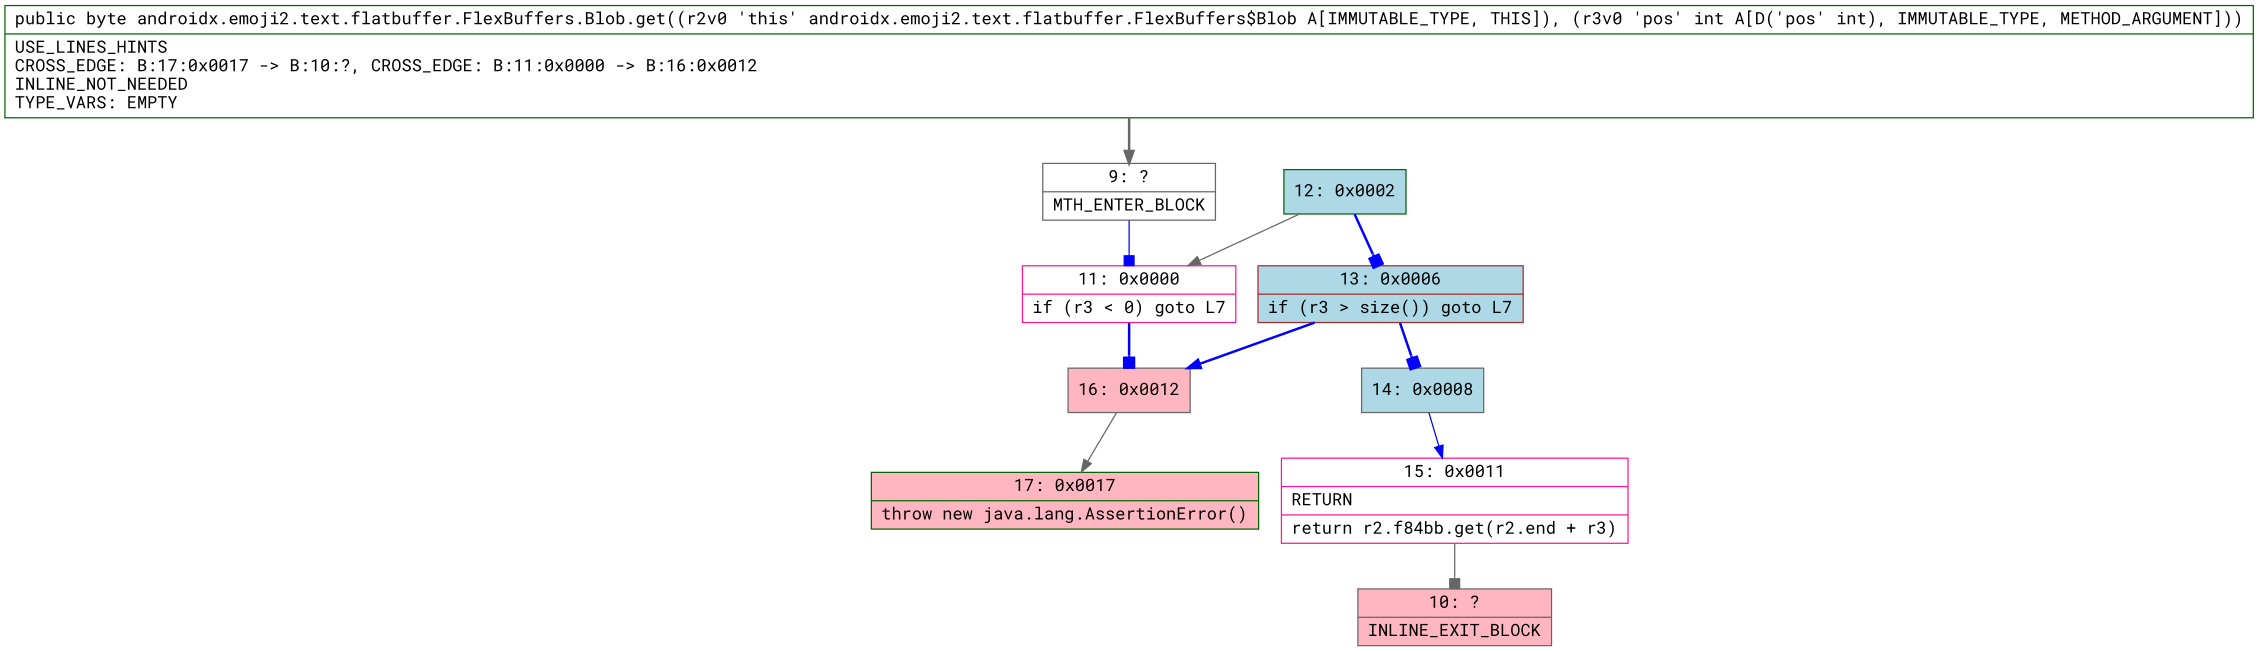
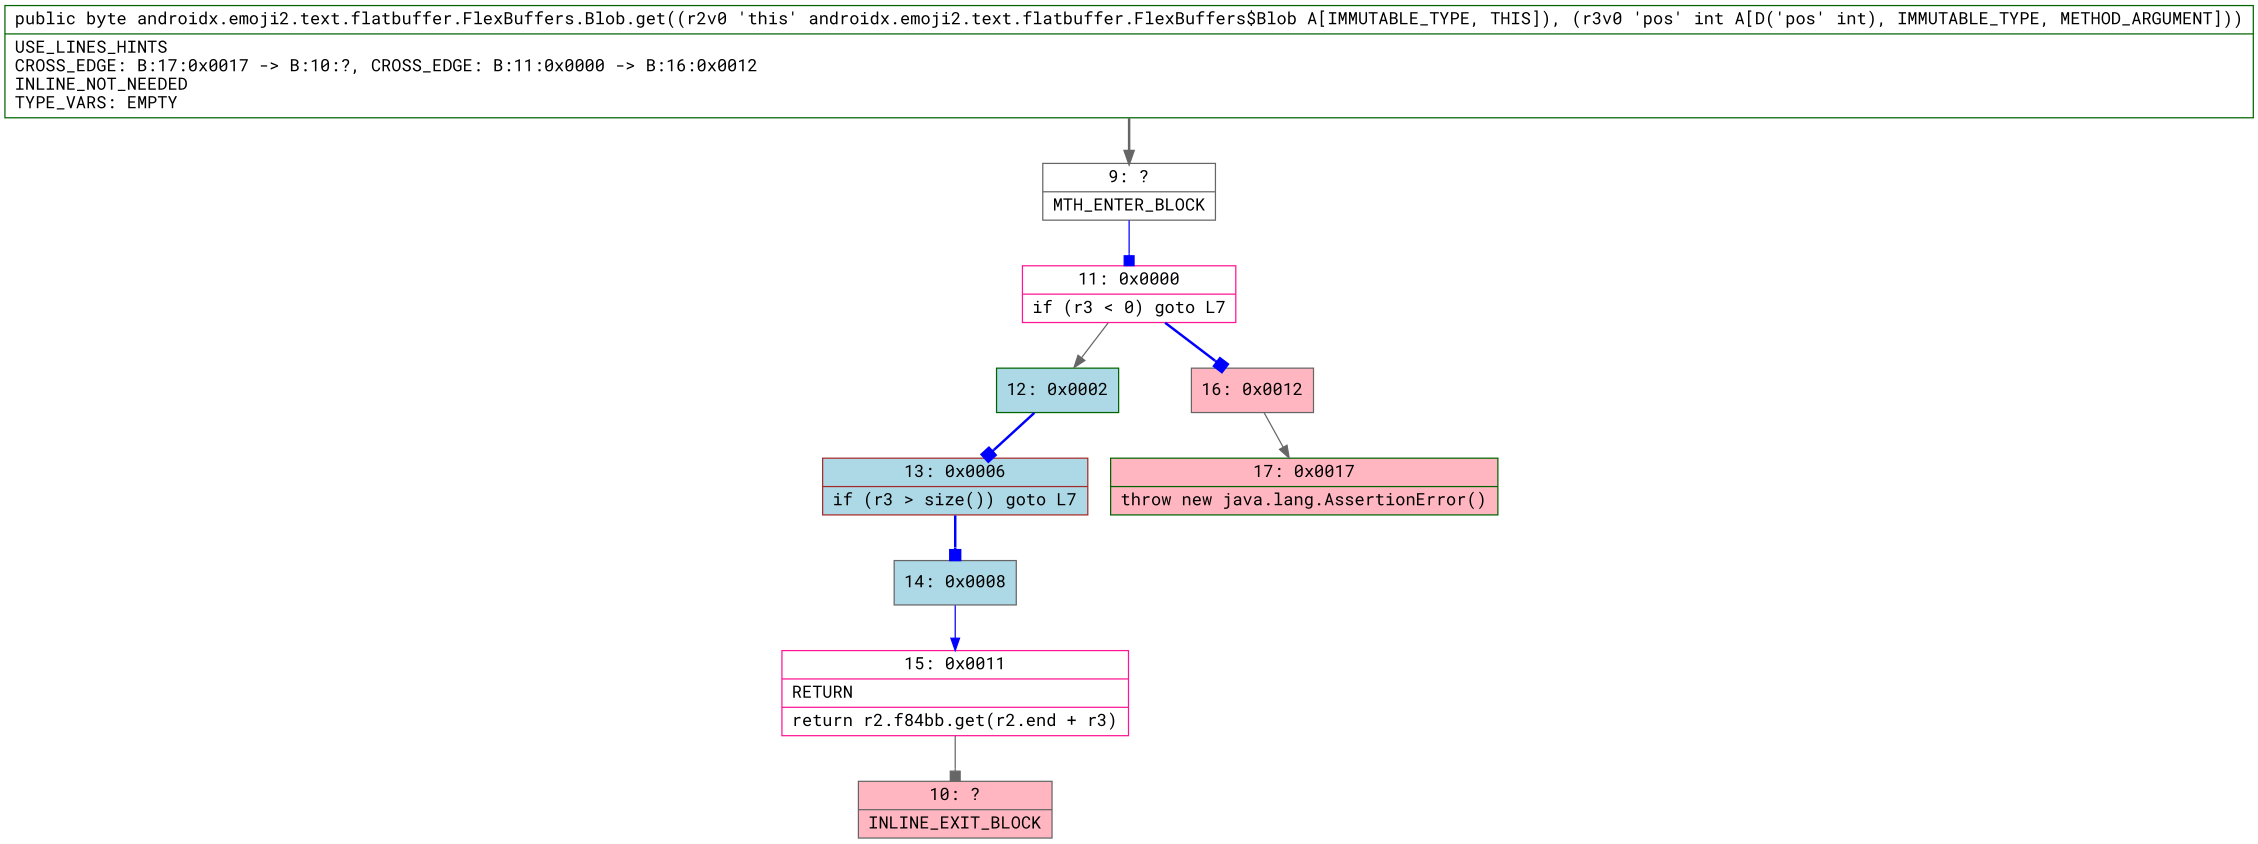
edge "12: 0x0002" -> "11: 0x0000": reversed
edge "13: 0x0006" -> "16: 0x0012": removed
